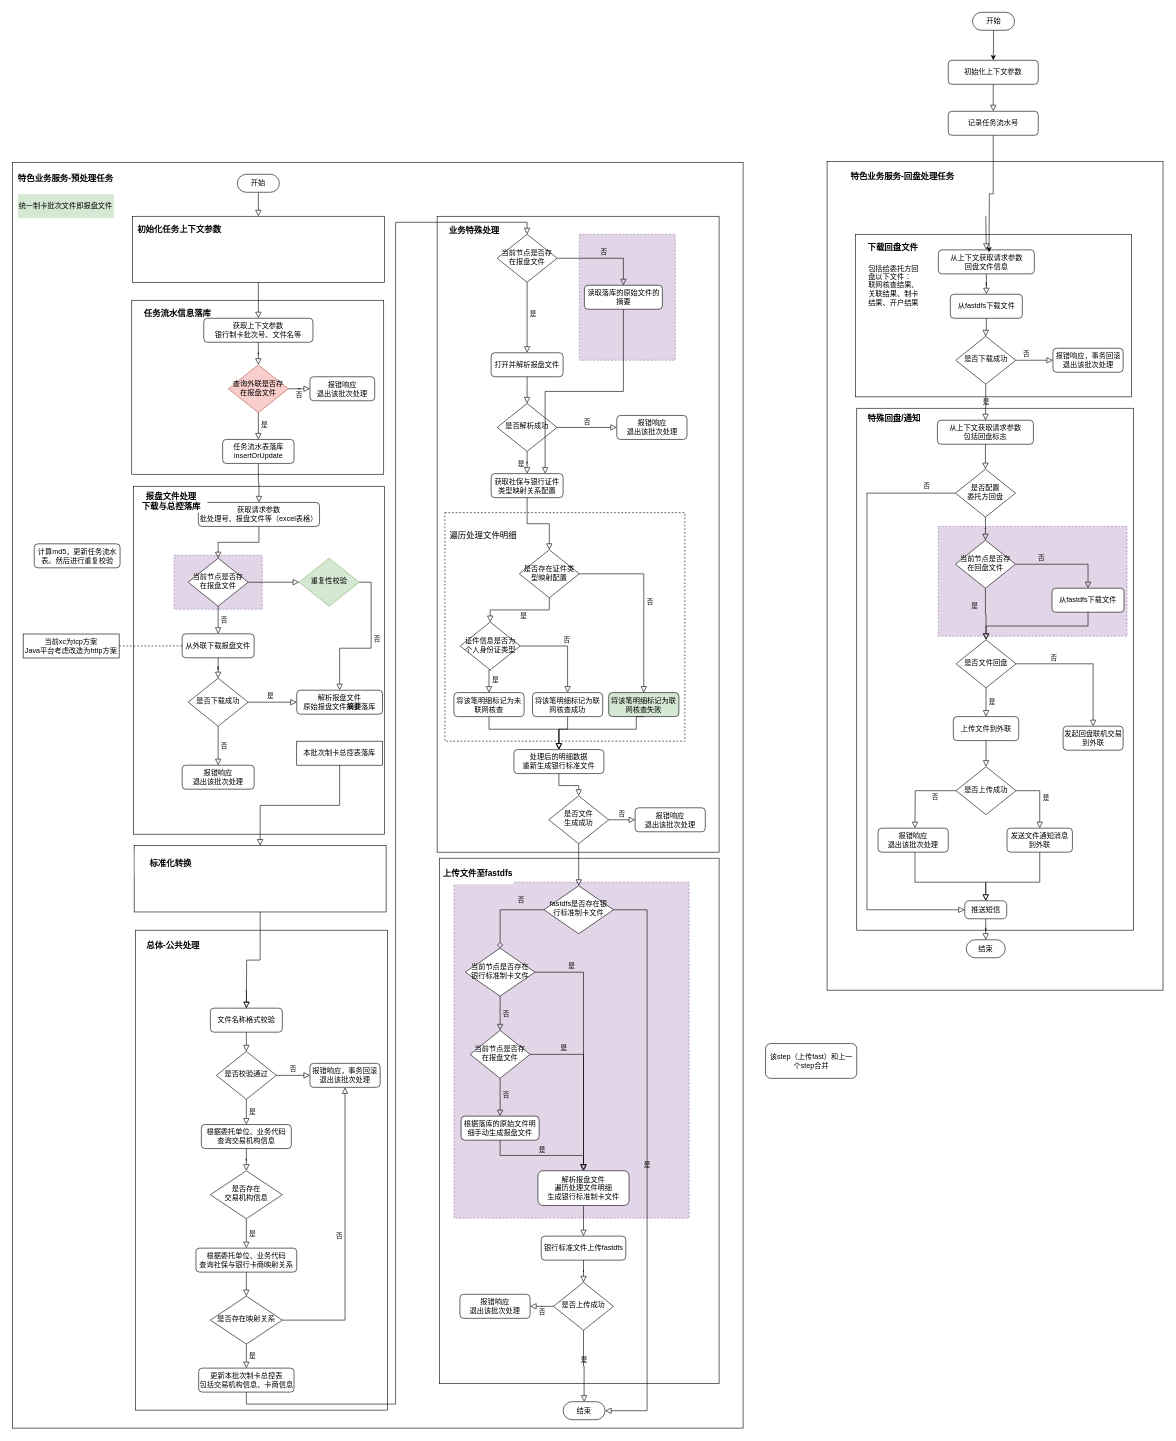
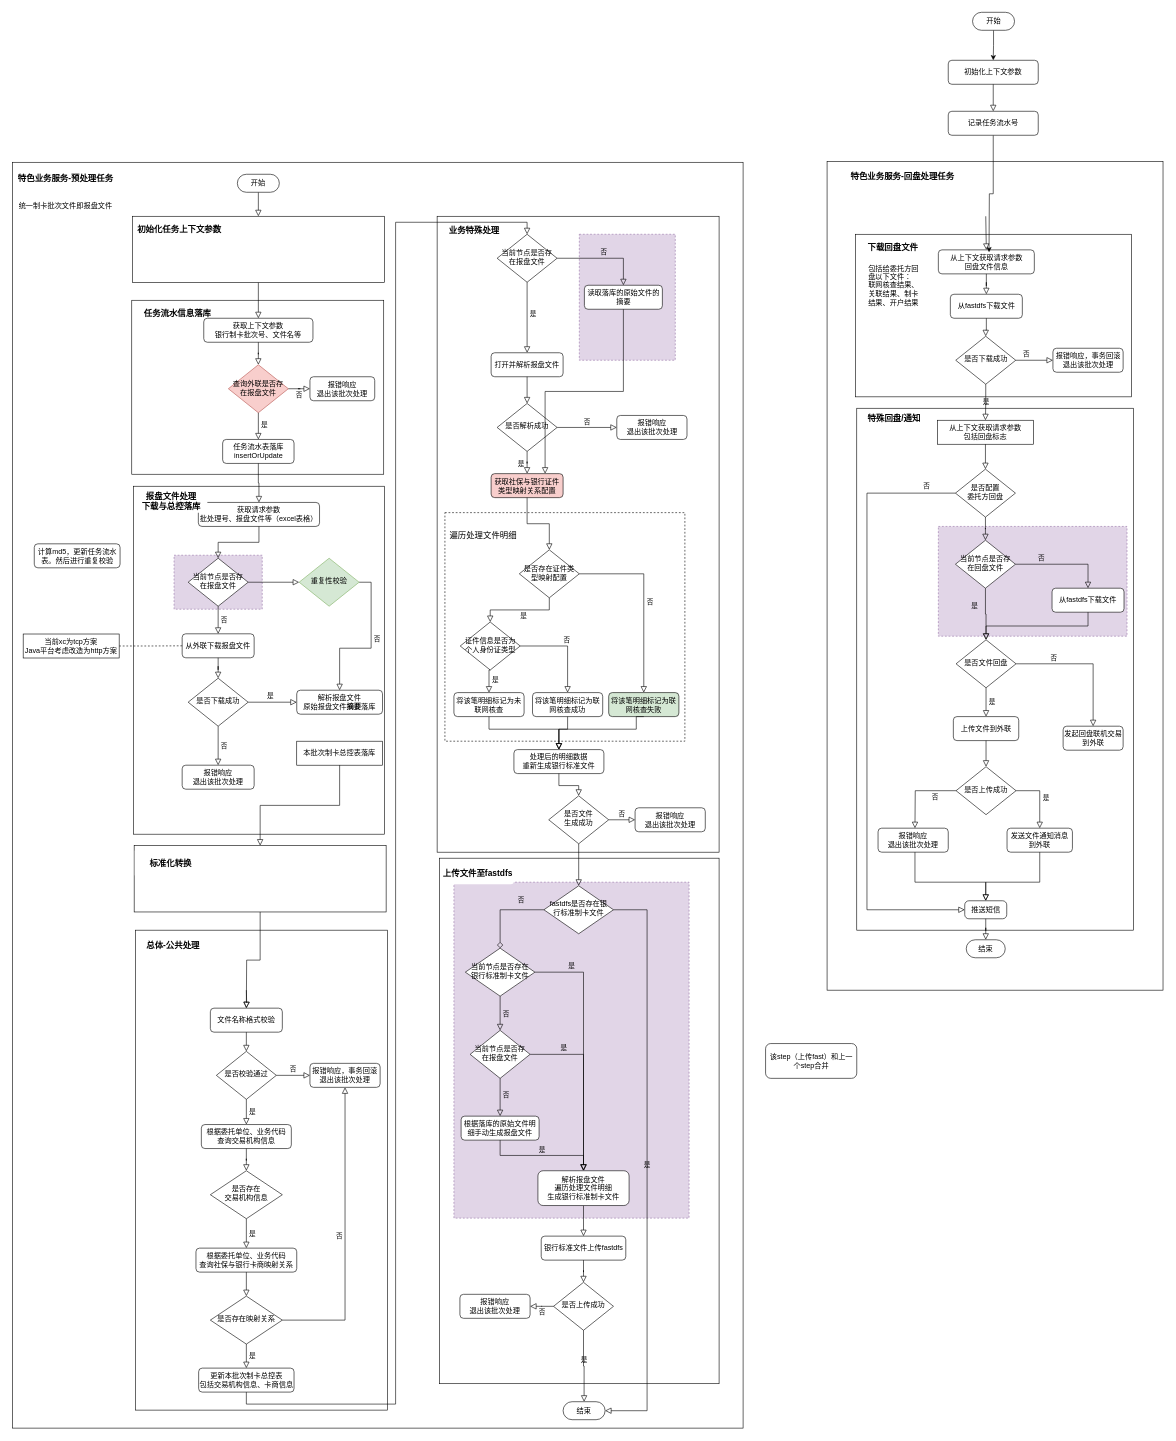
node "统一制卡批次文件即报盘文件": fillcolor #d5e8d4 -> #ffffff
node "从上下文获取请求参数 包括回盘标志": shape rounded rectangle -> rectangle
node "获取社保与银行证件类型映射关系配置": fillcolor #ffffff -> #f8cecc
